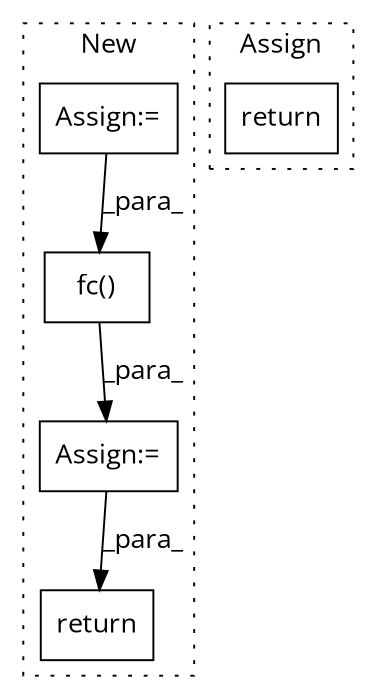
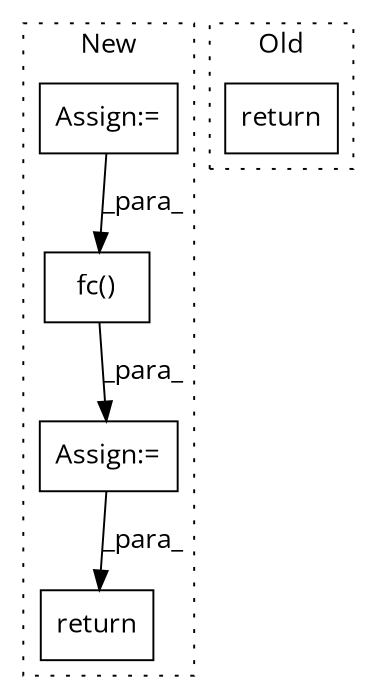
cluster "Assign": label "Assign" -> "Old"
